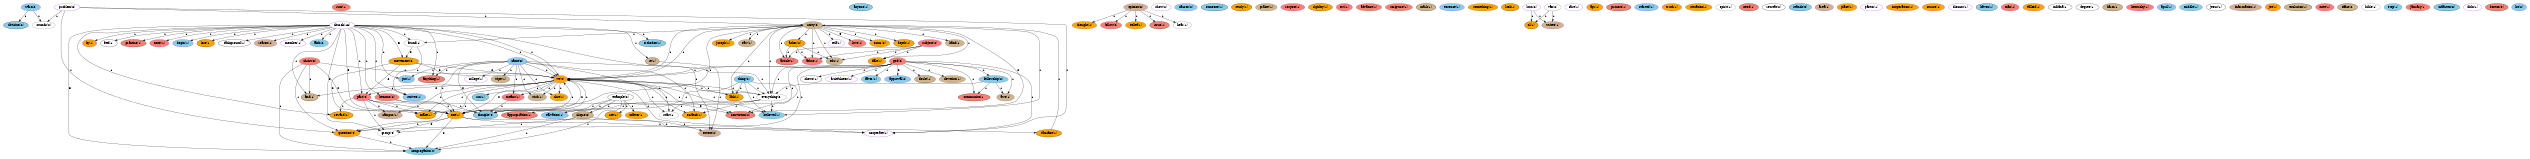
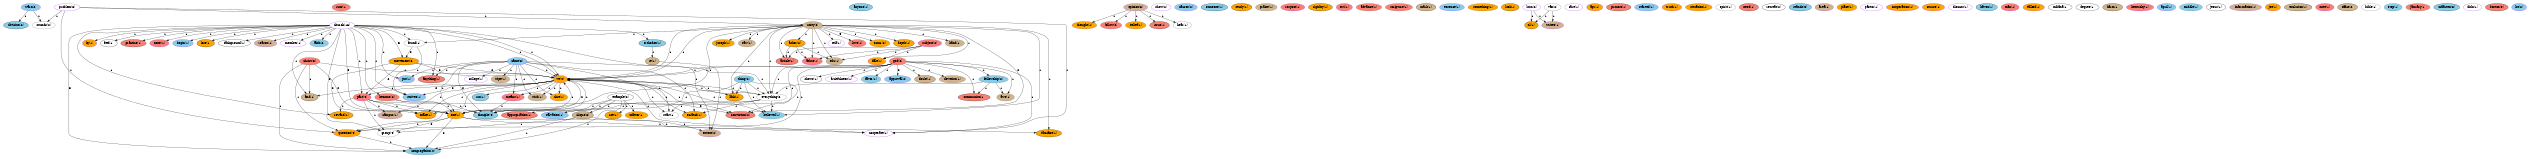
edge "church(16)" -> "re(1)": now "orthodox(1)" -> "re(1)"
edge "sacrifice(1)" -> "unity(8)": reversed
edge "ve(4)" -> "one(1)": now "ve(4)" -> "strives(1)"
